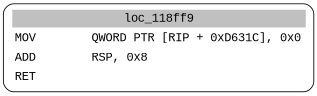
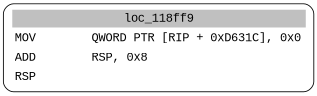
node "loc_118ff9": text "RET" -> "RSP"
